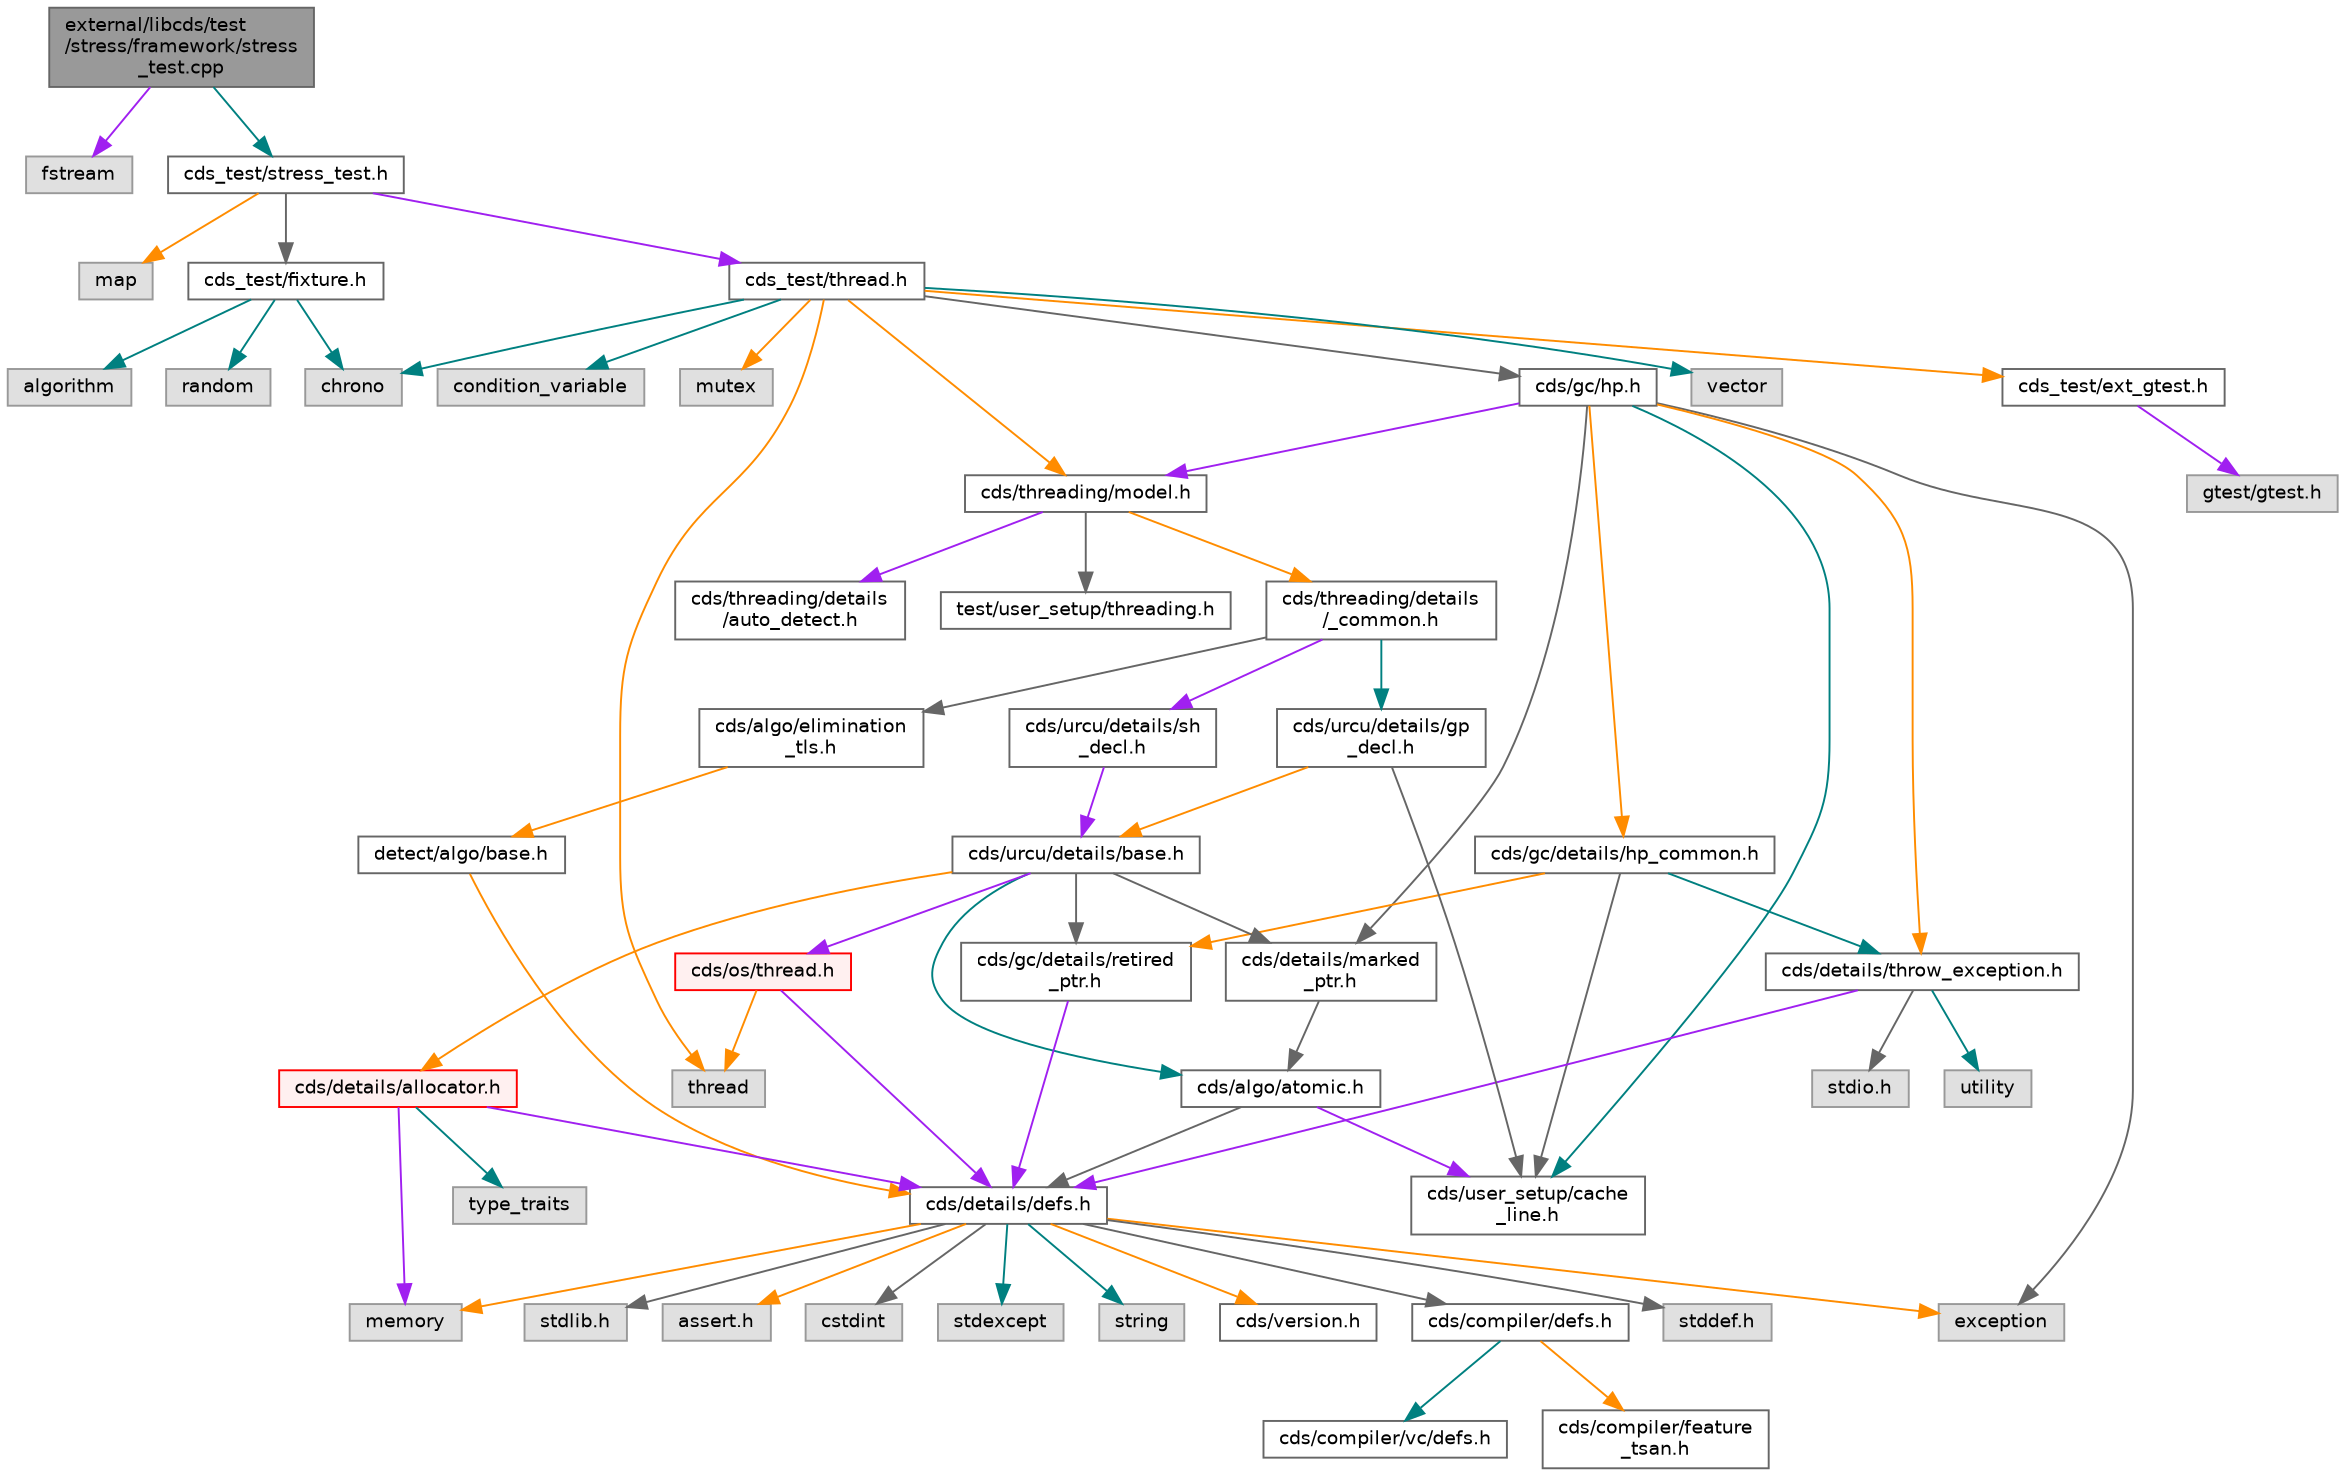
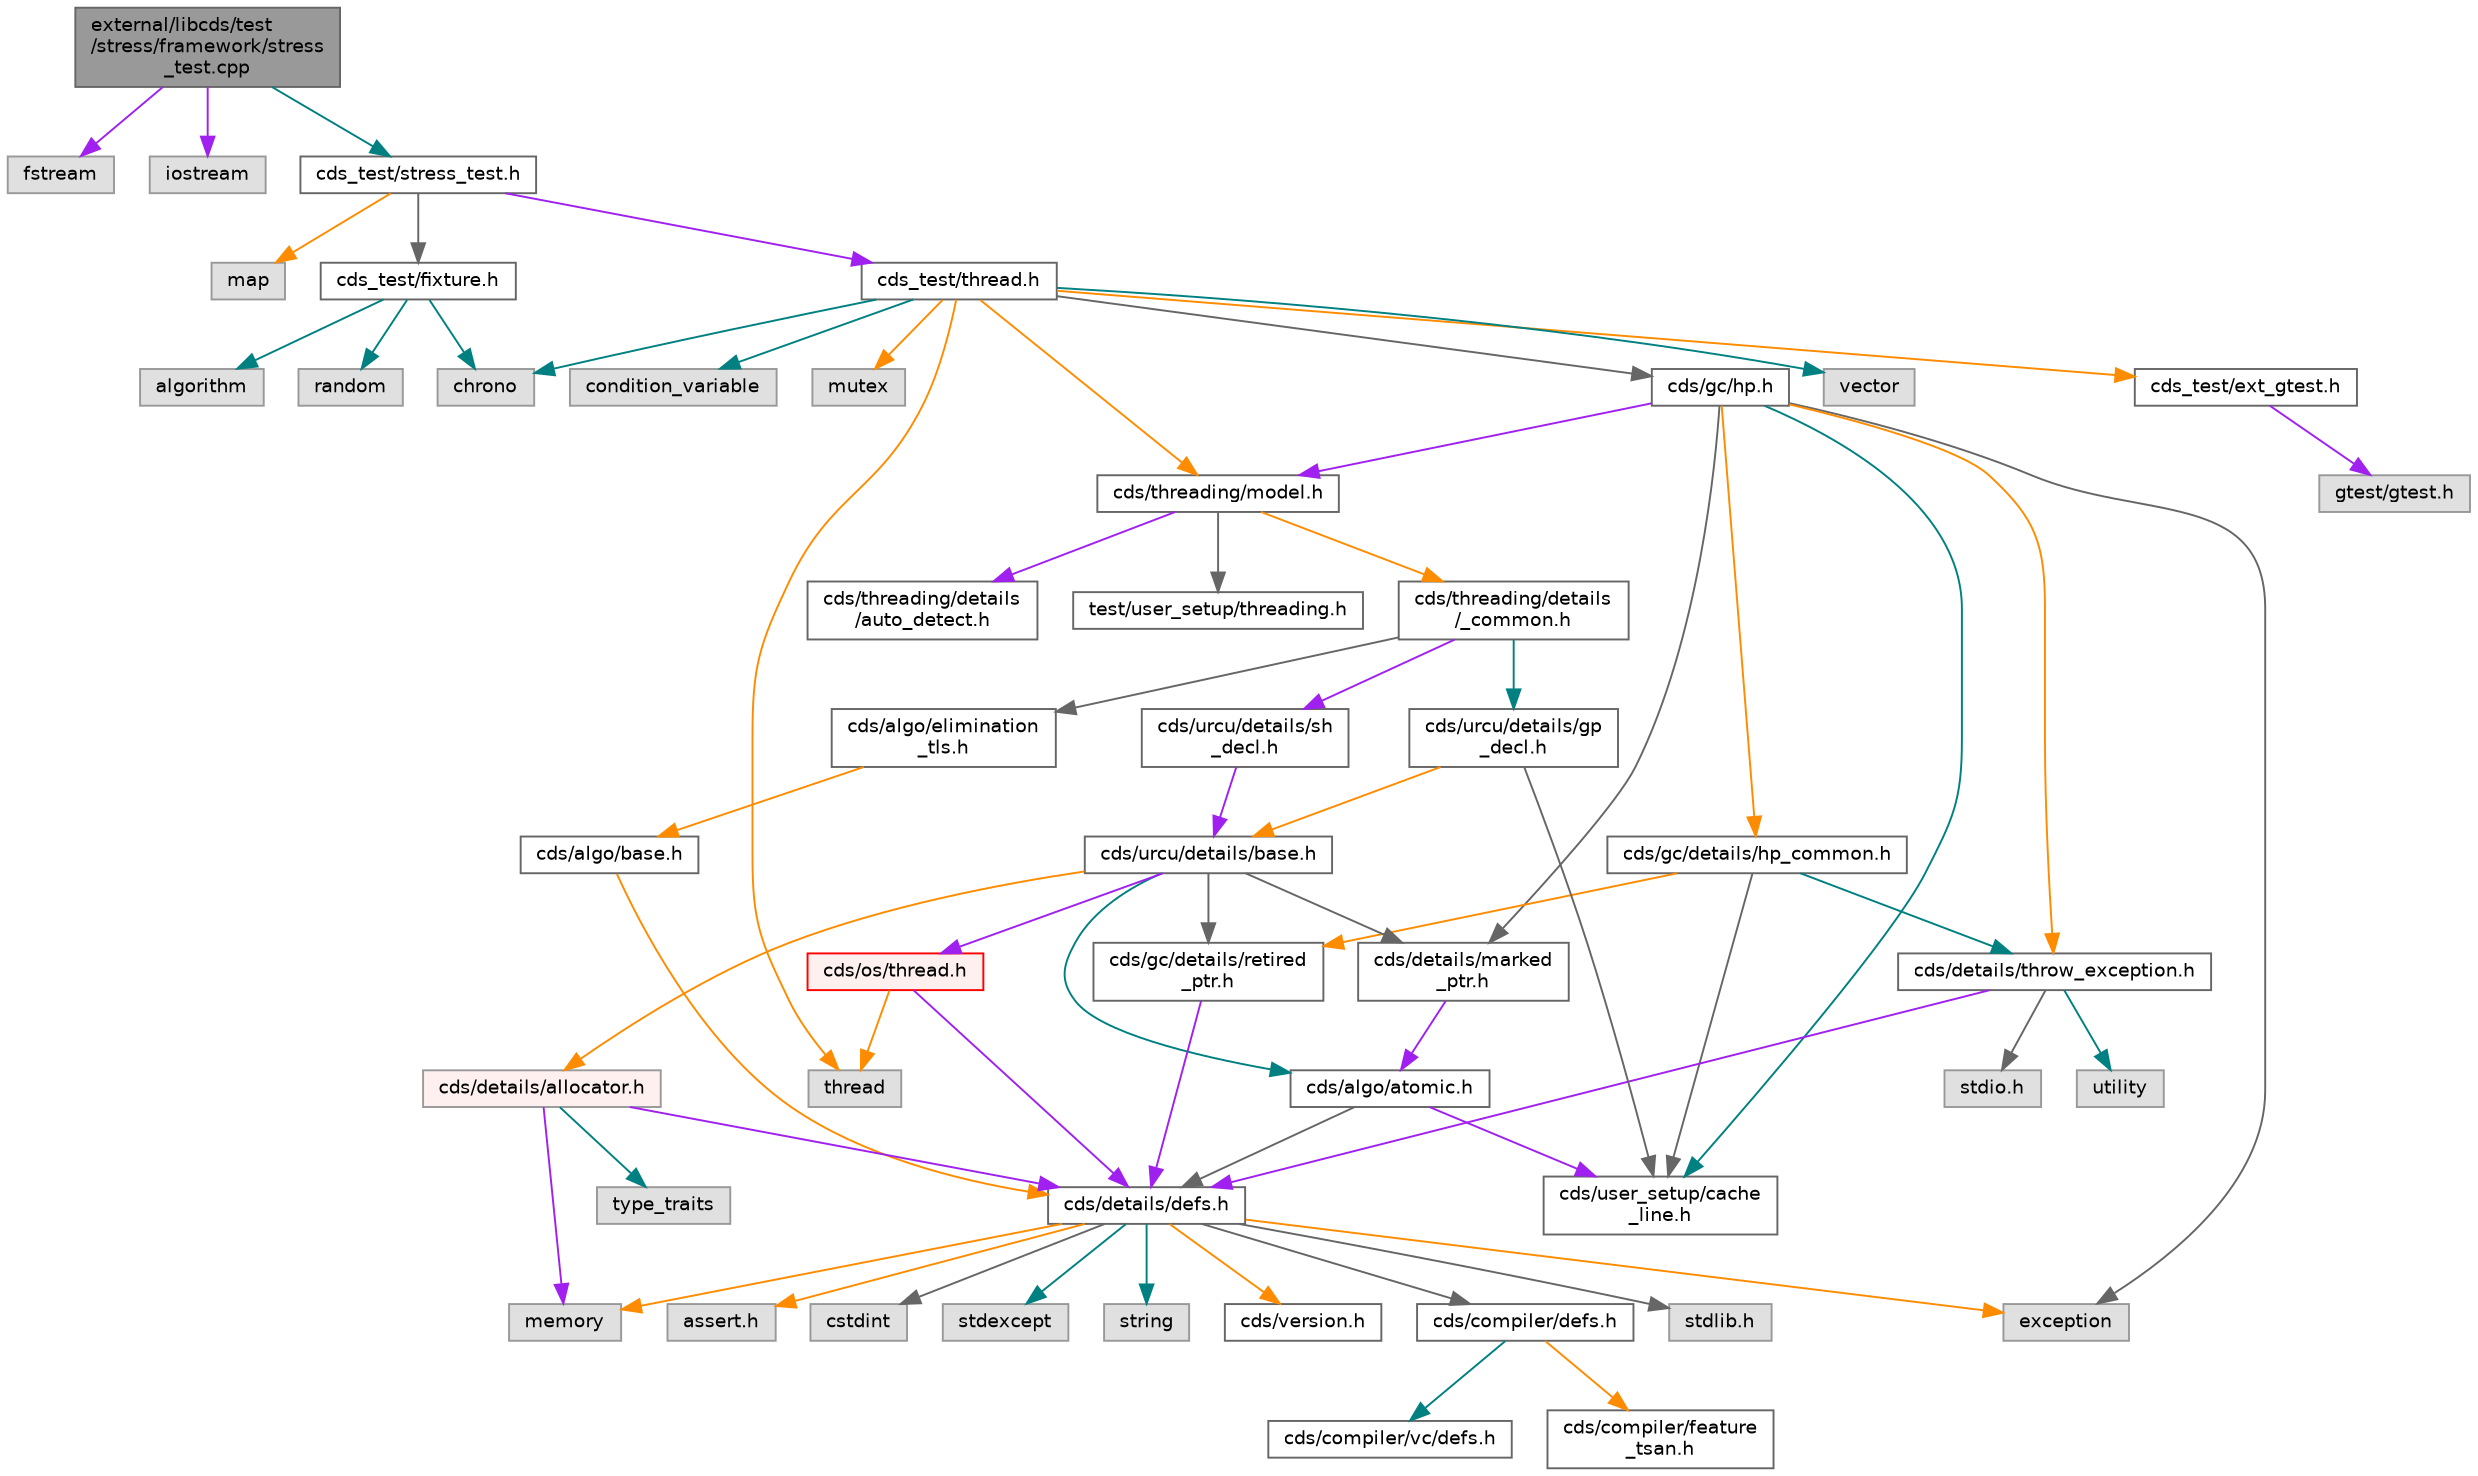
node "iostream": added
node "detect/algo/base.h": label "detect/algo/base.h" -> "cds/algo/base.h"
edge "cds/details/marked _ptr.h" -> "cds/algo/atomic.h": color gray40 -> purple
node "cds/details/allocator.h": color red -> grey60
node "stddef.h": removed
